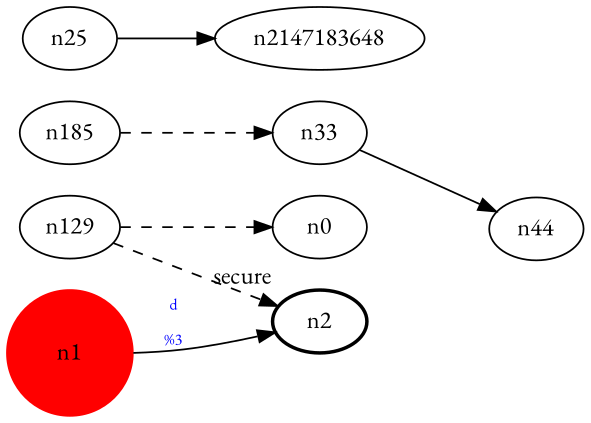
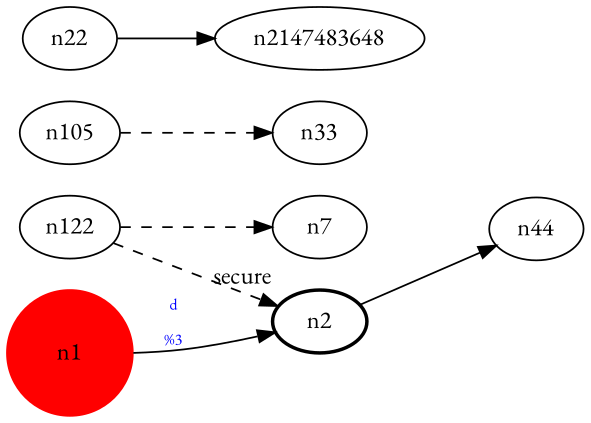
node "n25": label "n25" -> "n22"
node "n2147183648": label "n2147183648" -> "n2147483648"
node "n185": label "n185" -> "n105"
edge "n33" -> "n44": now "n2 secure" -> "n44"
node "n129": label "n129" -> "n122"
node "n0": label "n0" -> "n7"
